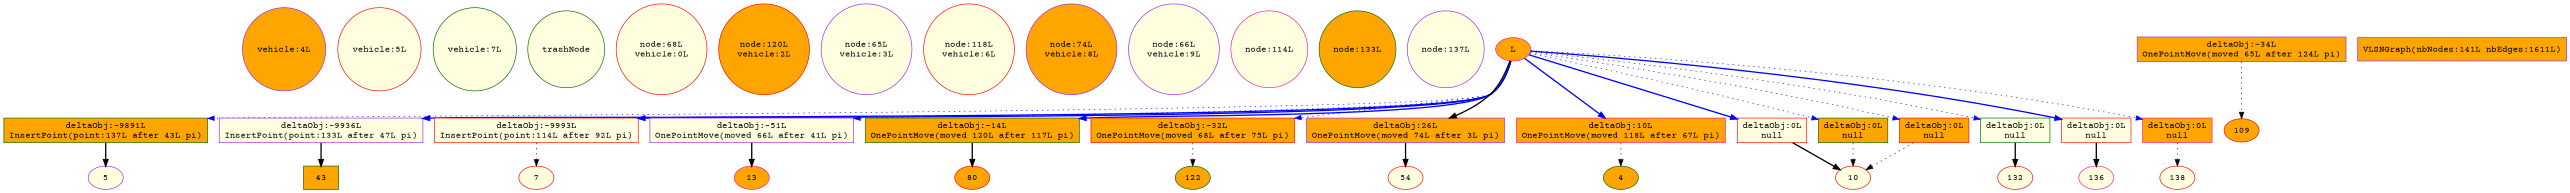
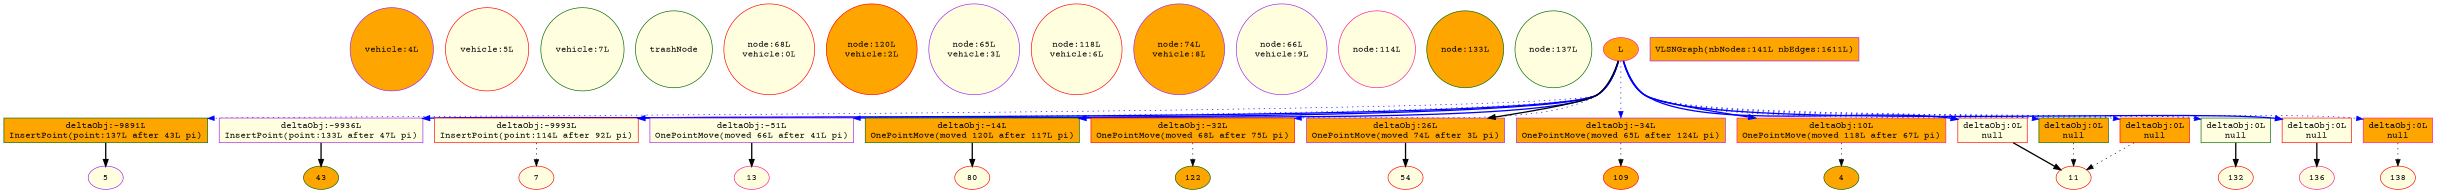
node "node:137L": color purple -> darkgreen
edge "L" -> "deltaObj:-34L OnePointMove(moved 65L after 124L pi)": added
node "43": shape box -> ellipse
node "13": fillcolor orange -> lightyellow
node "80": fillcolor orange -> lightyellow
node "10": label "10" -> "11"
